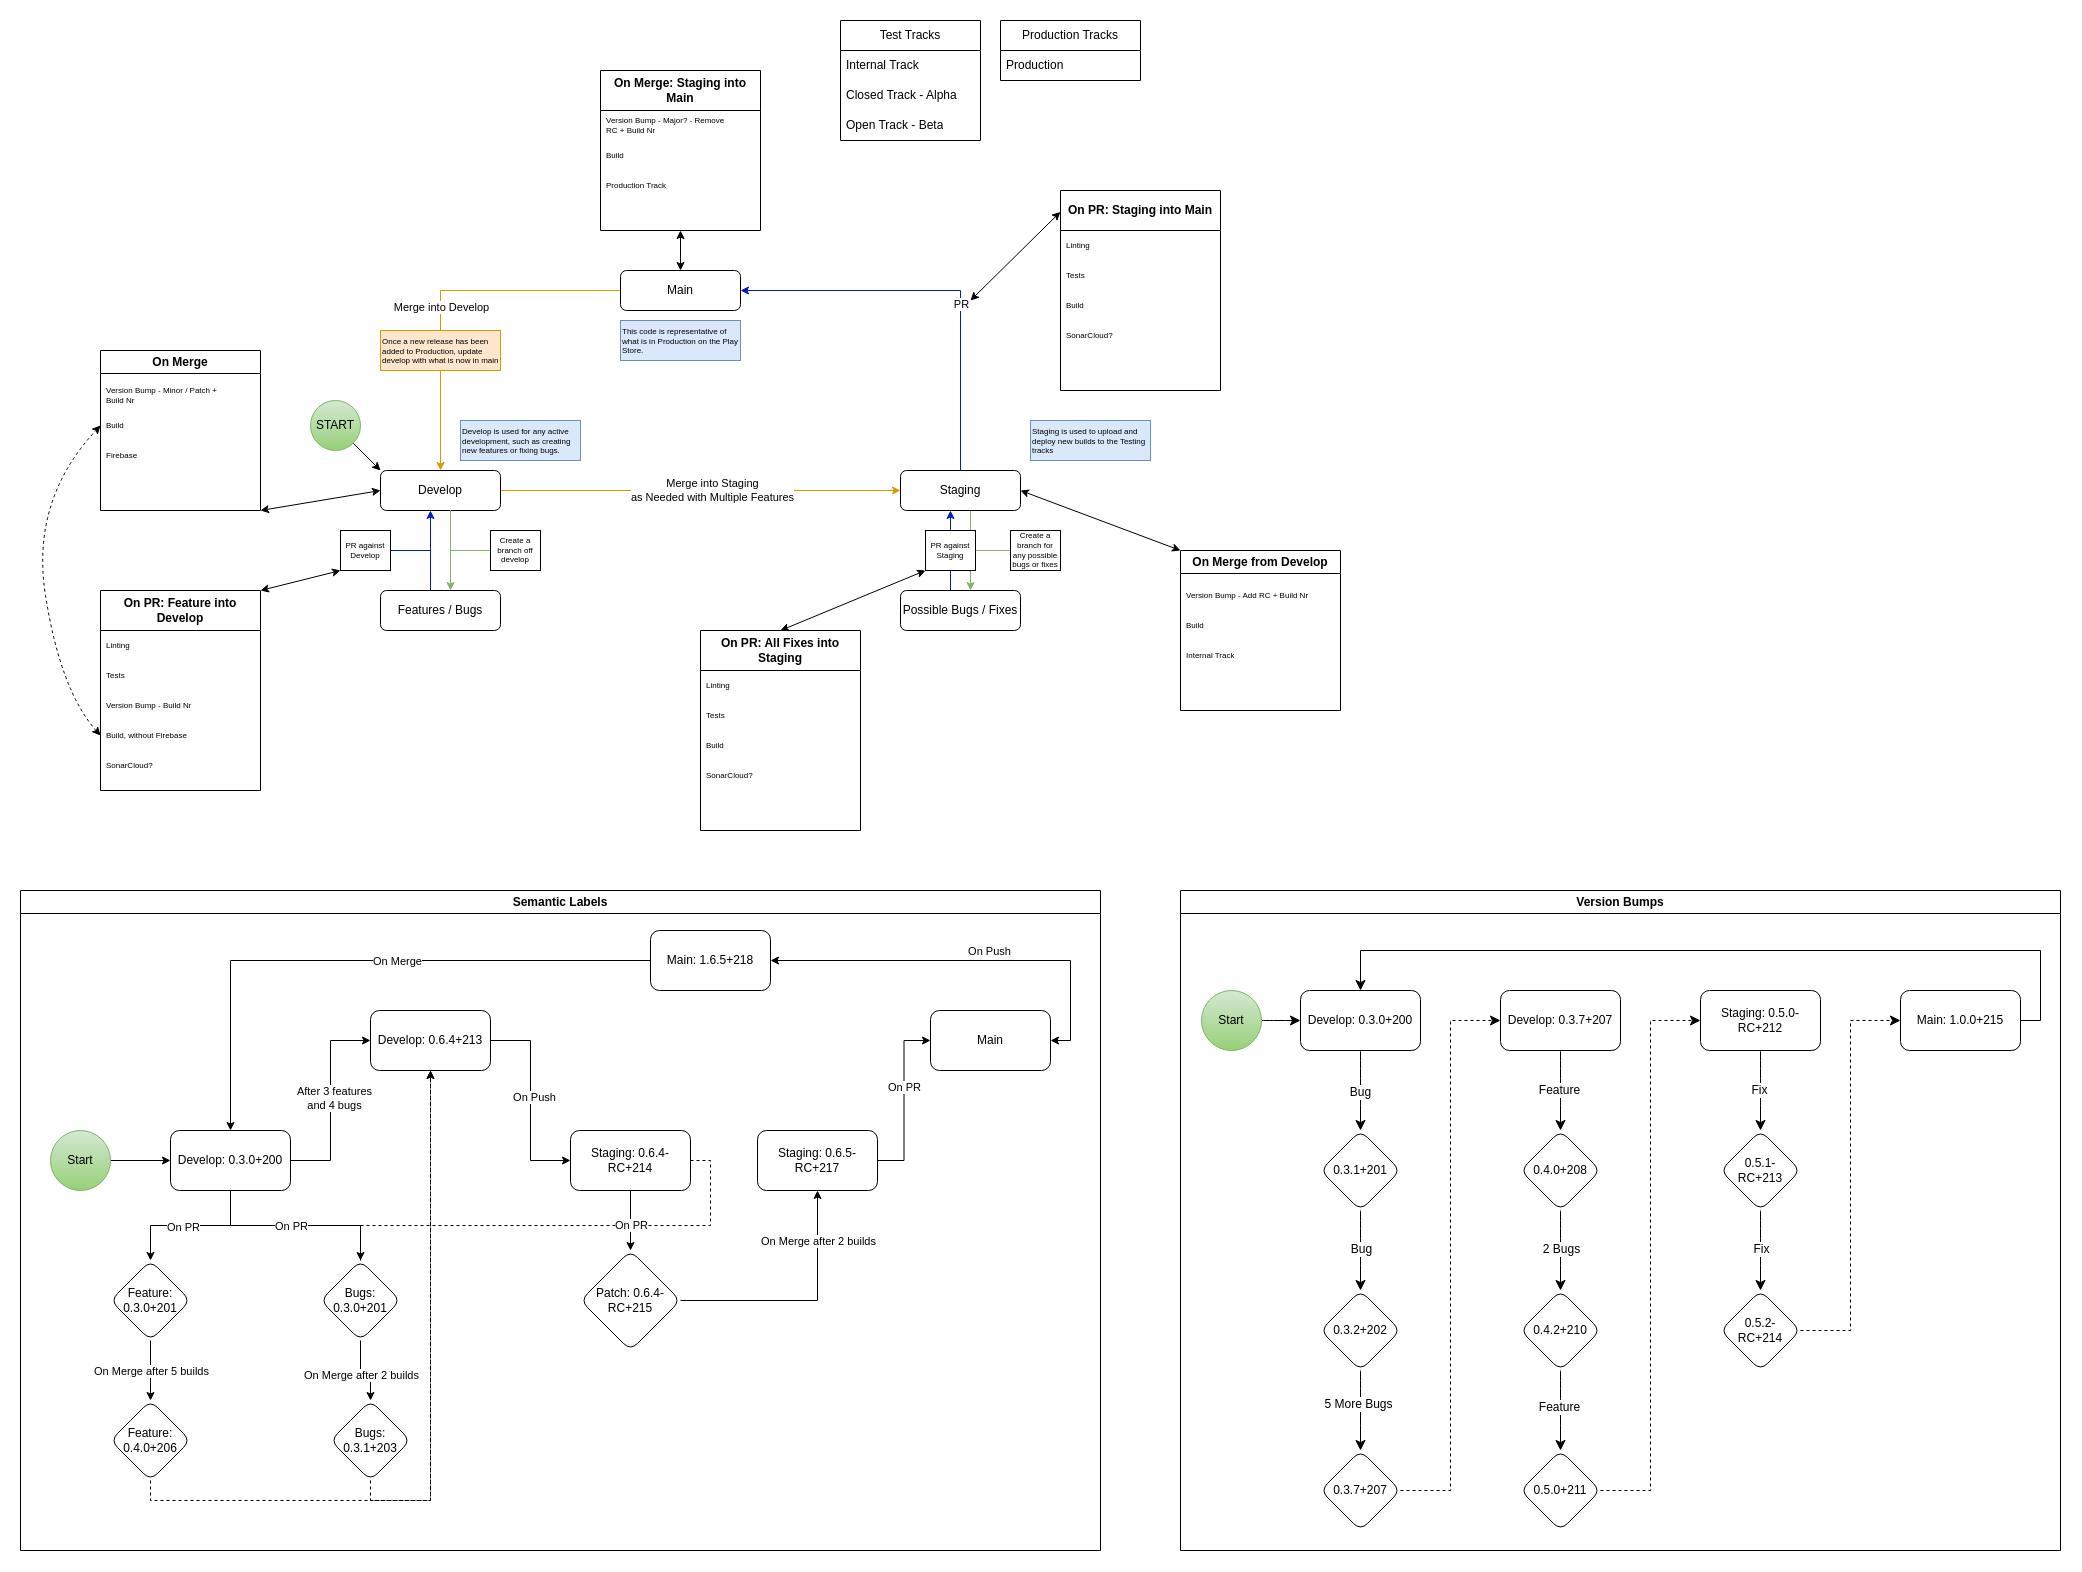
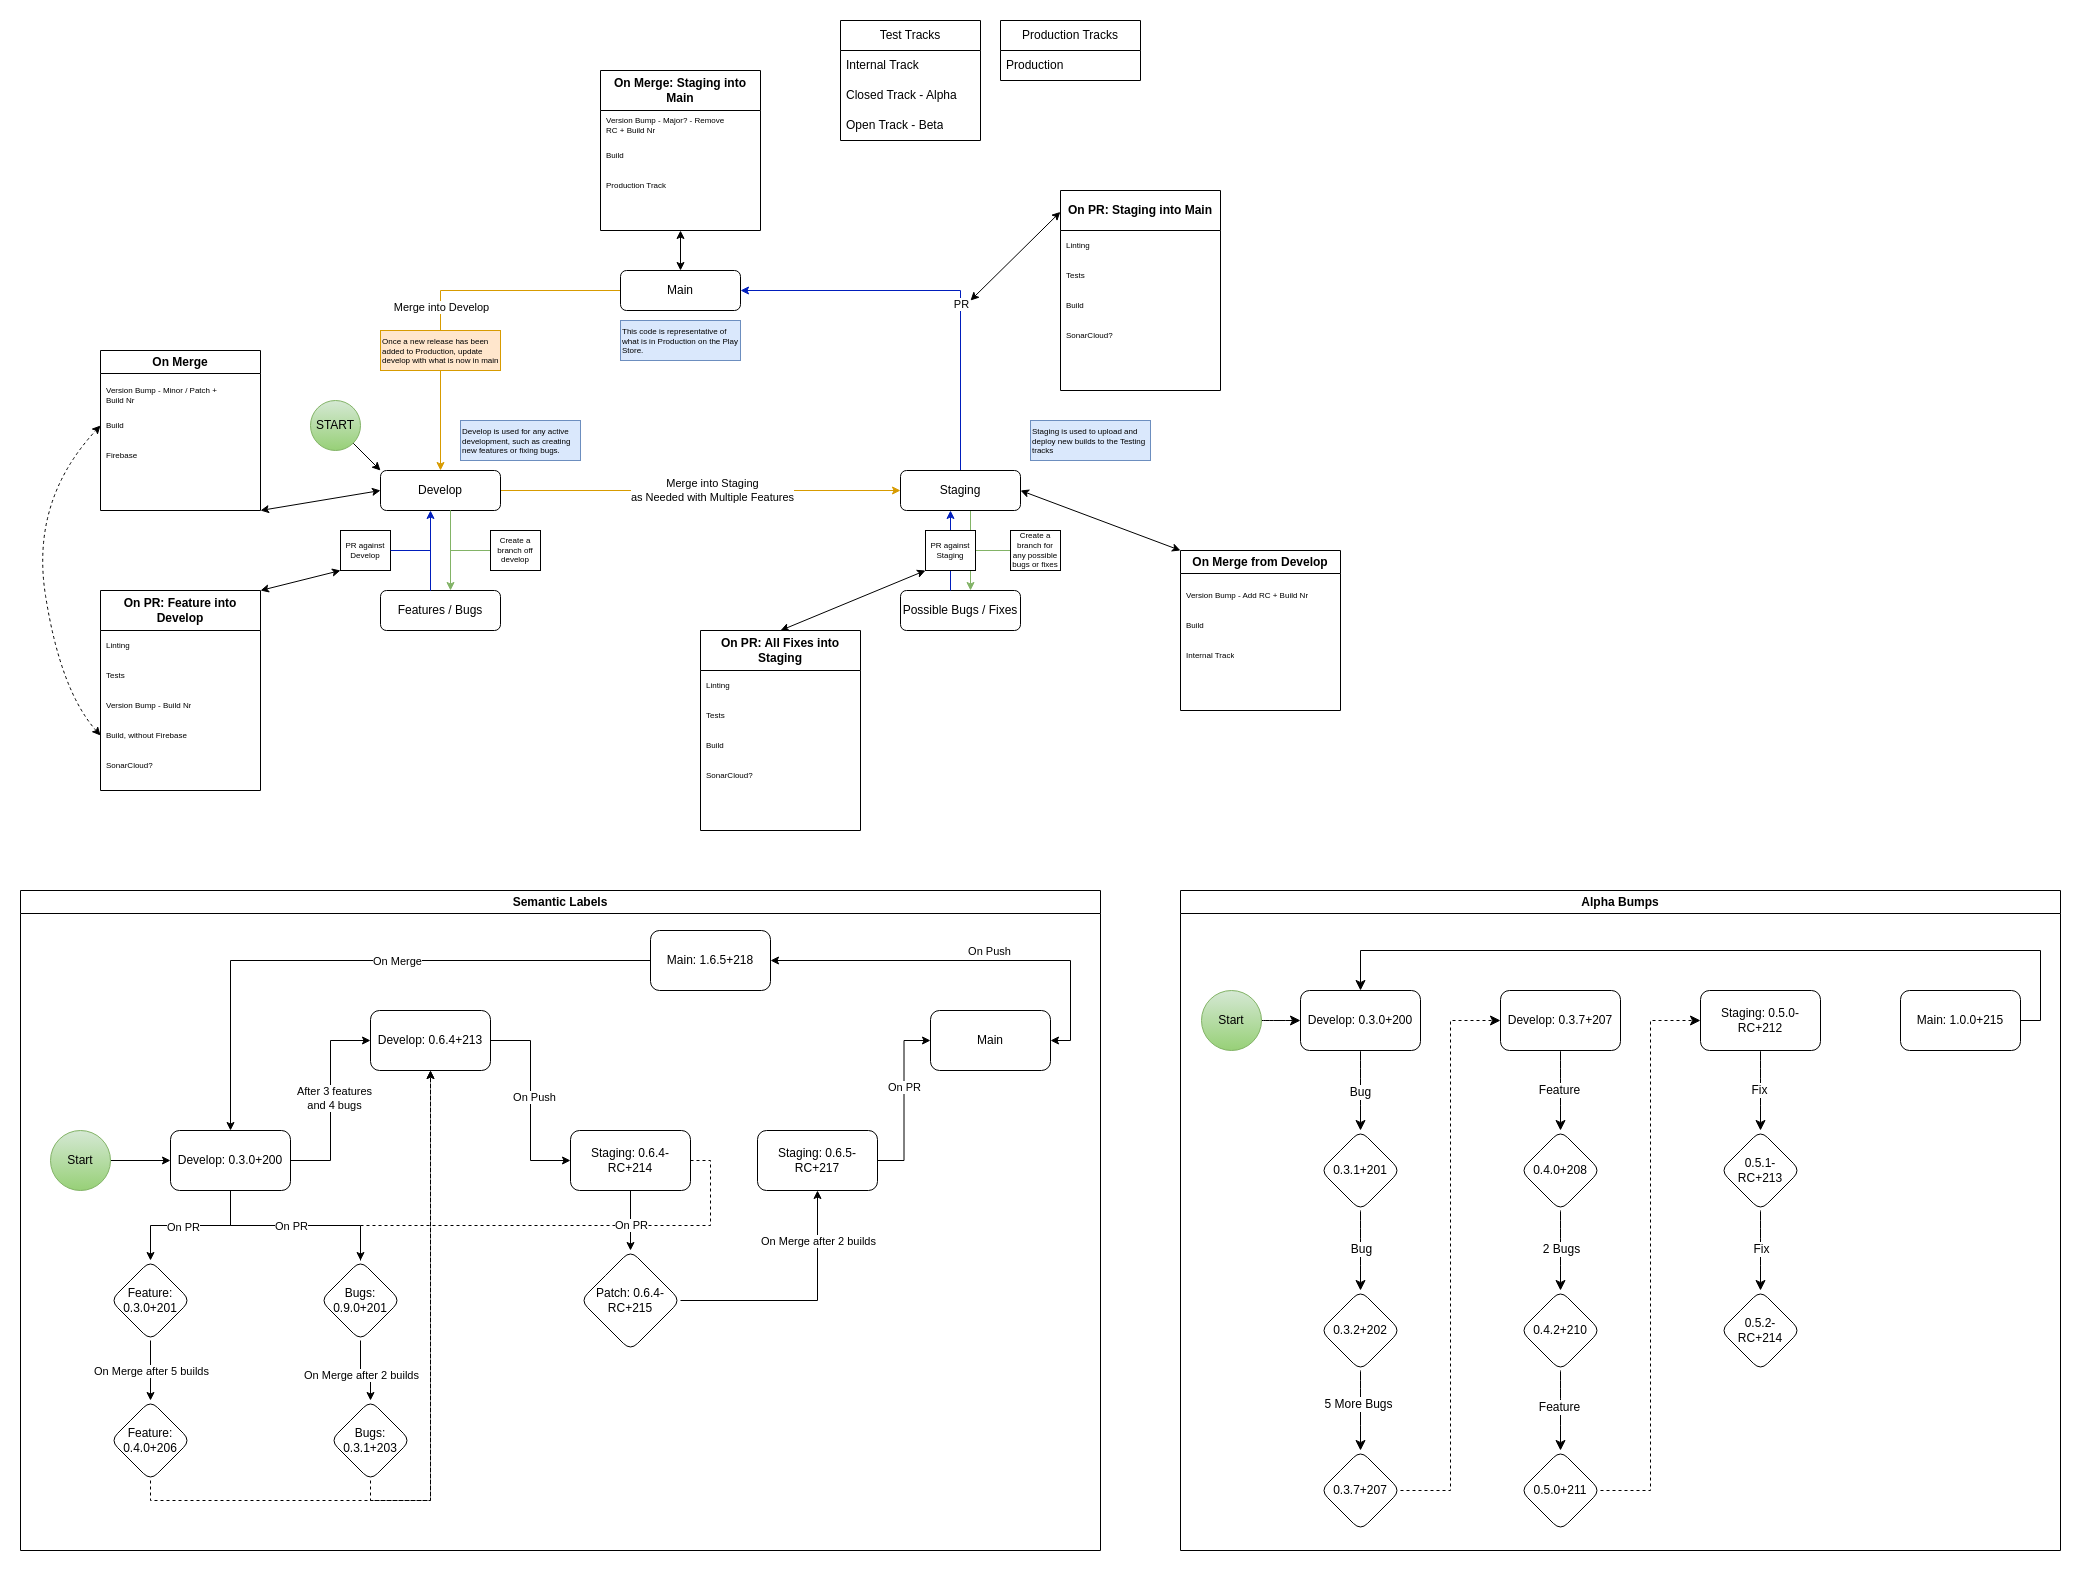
node "Version Bumps": label "Version Bumps" -> "Alpha Bumps"
edge "0.5.2- RC+214" -> "Main: 1.0.0+215": removed
node "Bugs: 0.3.0+201": label "Bugs: 0.3.0+201" -> "Bugs: 0.9.0+201"
